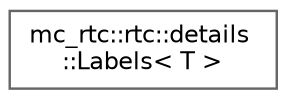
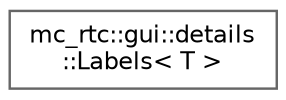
node "mc_rtc::rtc::details ::Labels< T >": label "mc_rtc::rtc::details ::Labels< T >" -> "mc_rtc::gui::details ::Labels< T >"
